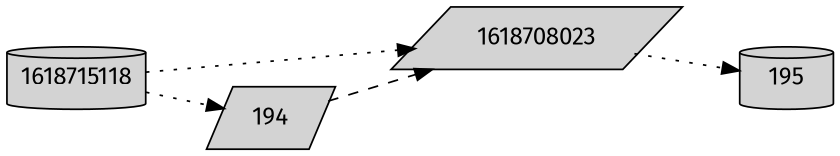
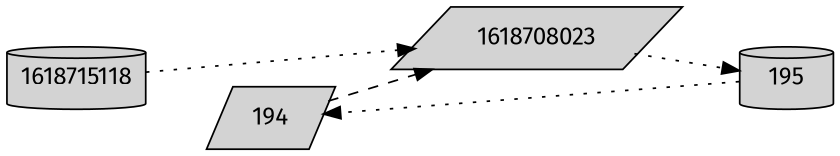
edge "1618715118" -> "194": now "195" -> "194"
